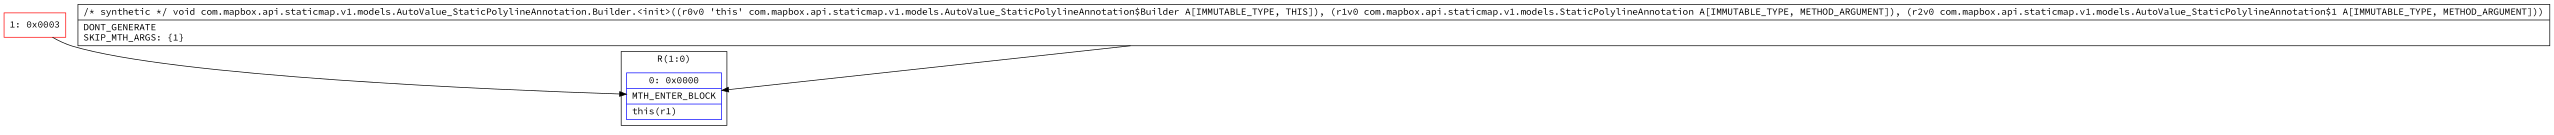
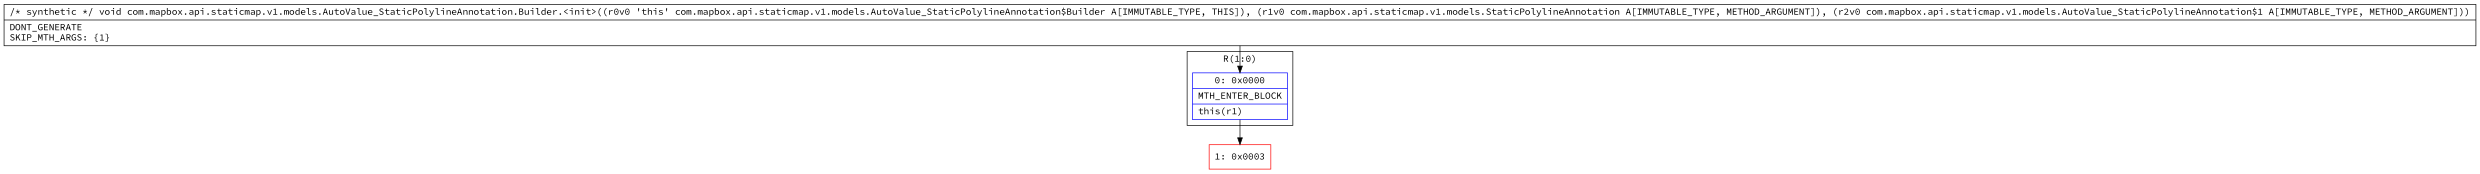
edge "1: 0x0003" -> "0: 0x0000": reversed
